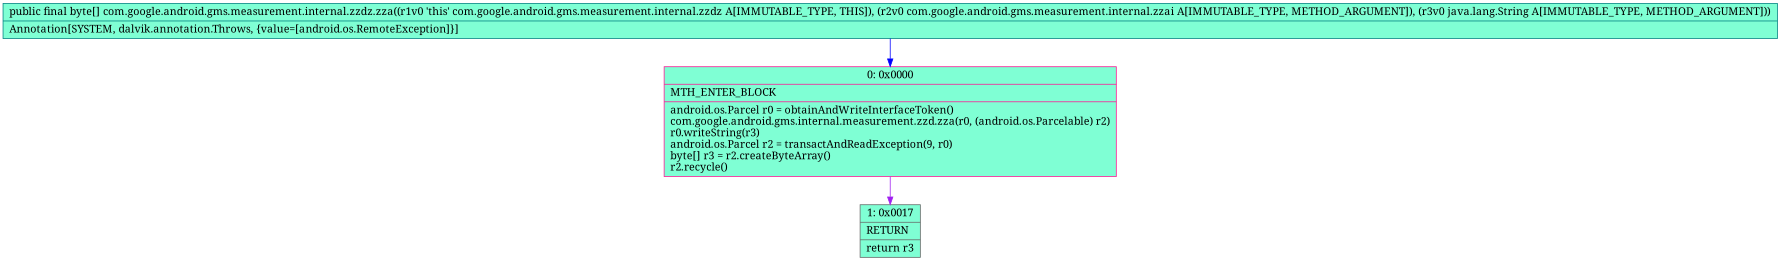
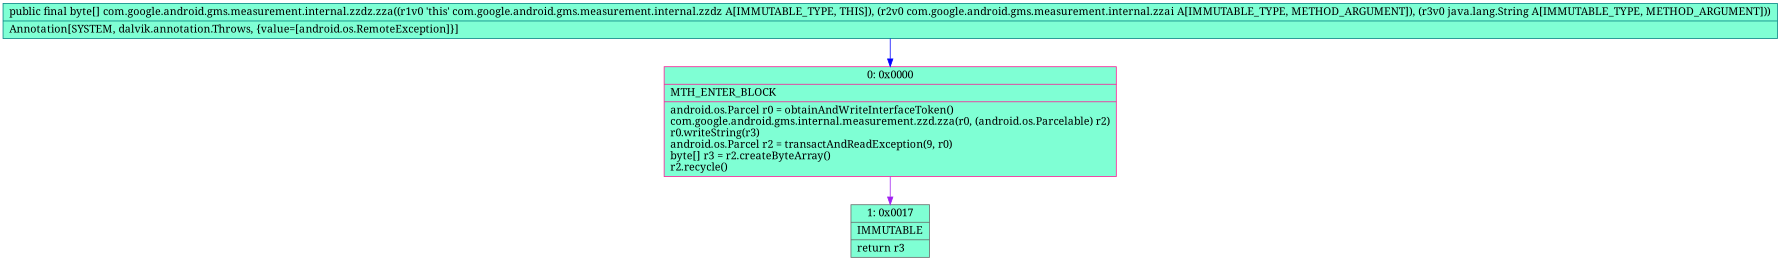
node "1: 0x0017": text "RETURN" -> "IMMUTABLE"
